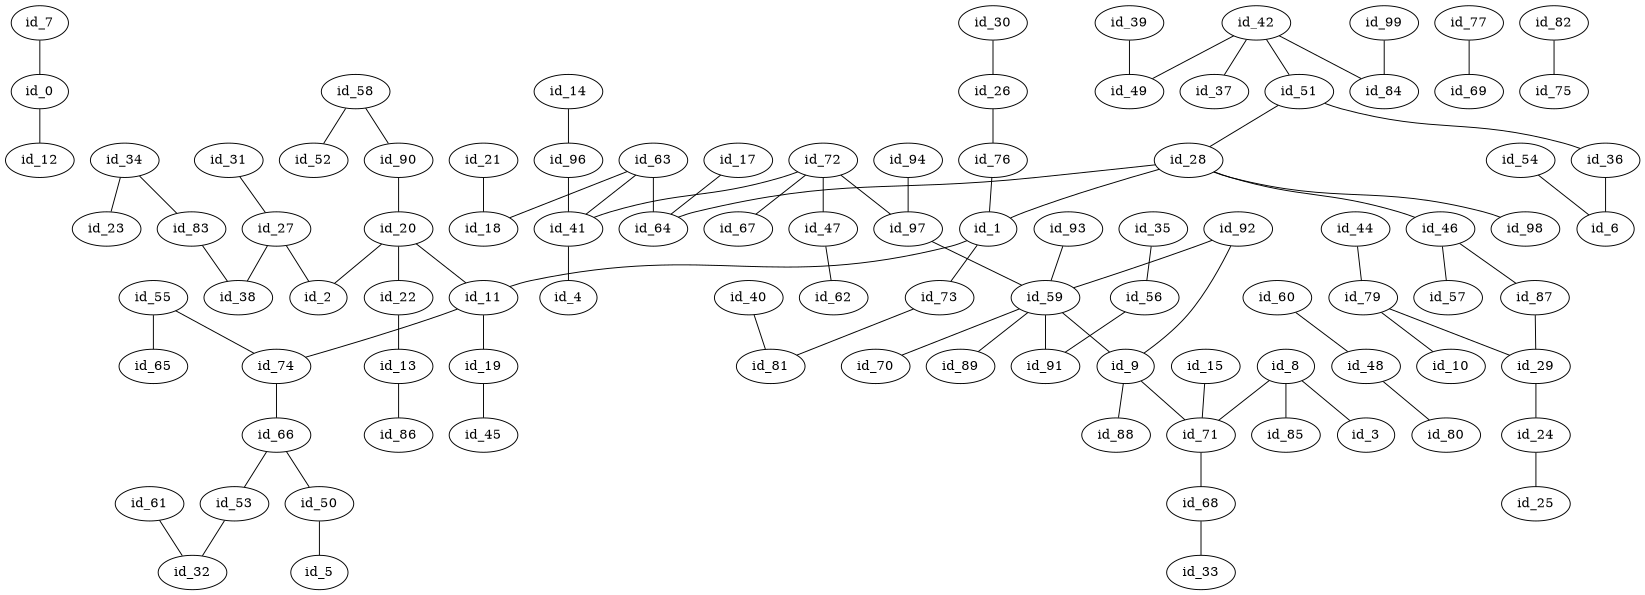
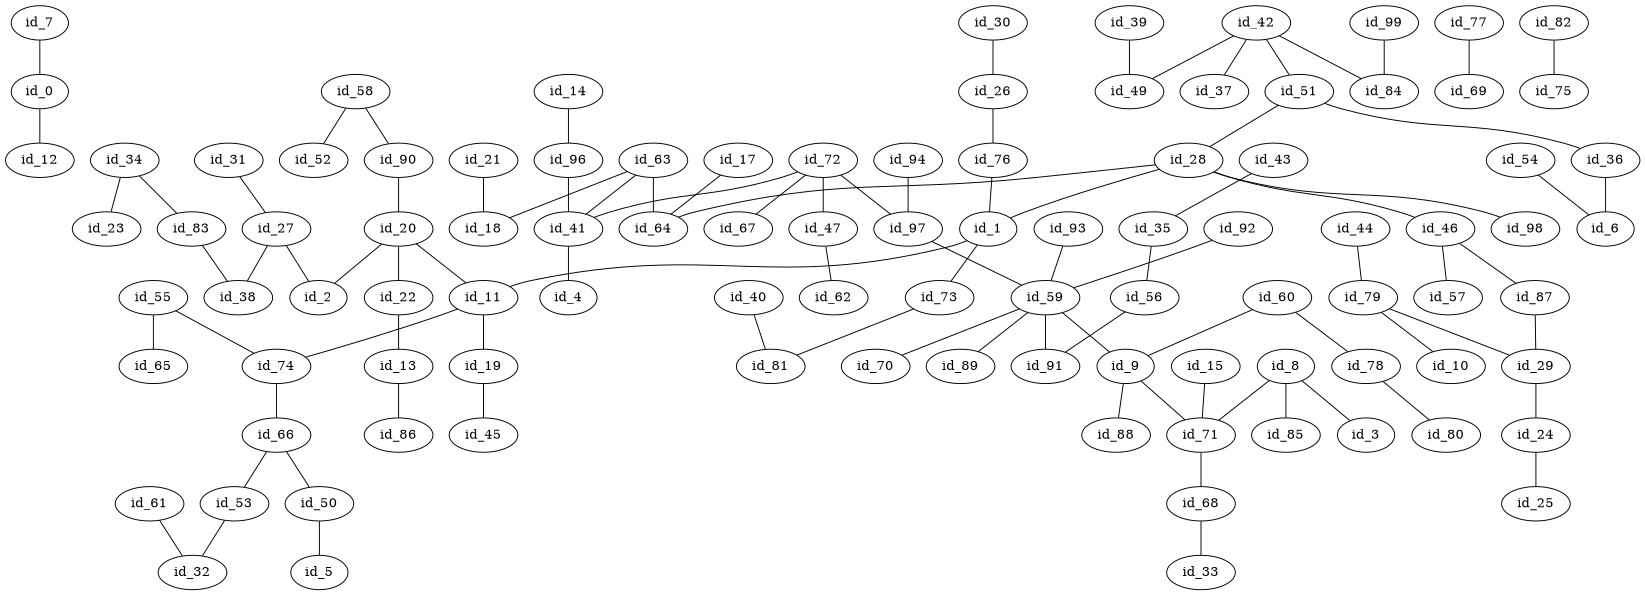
node "id_43": added
edge "id_92" -- "id_9": now "id_60" -- "id_9"
node "id_48": label "id_48" -> "id_78"
